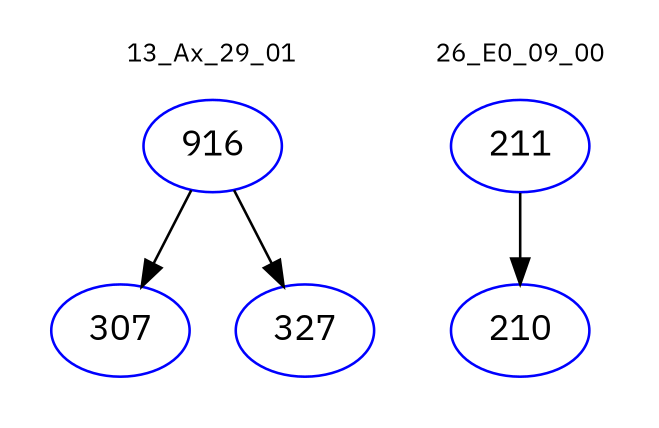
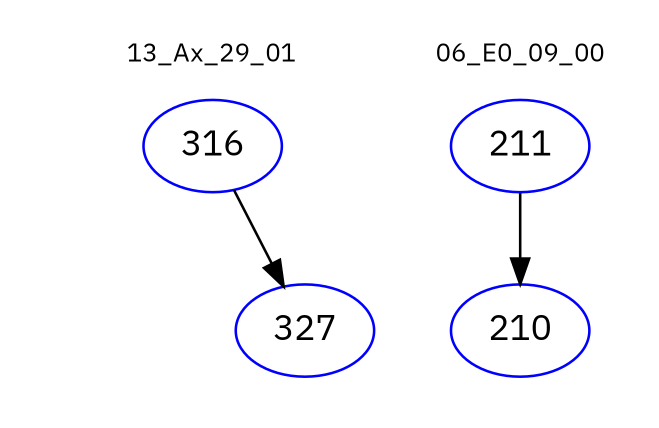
cluster "26_E0_09_00": label "26_E0_09_00" -> "06_E0_09_00"
node "916": label "916" -> "316"
node "307": removed
